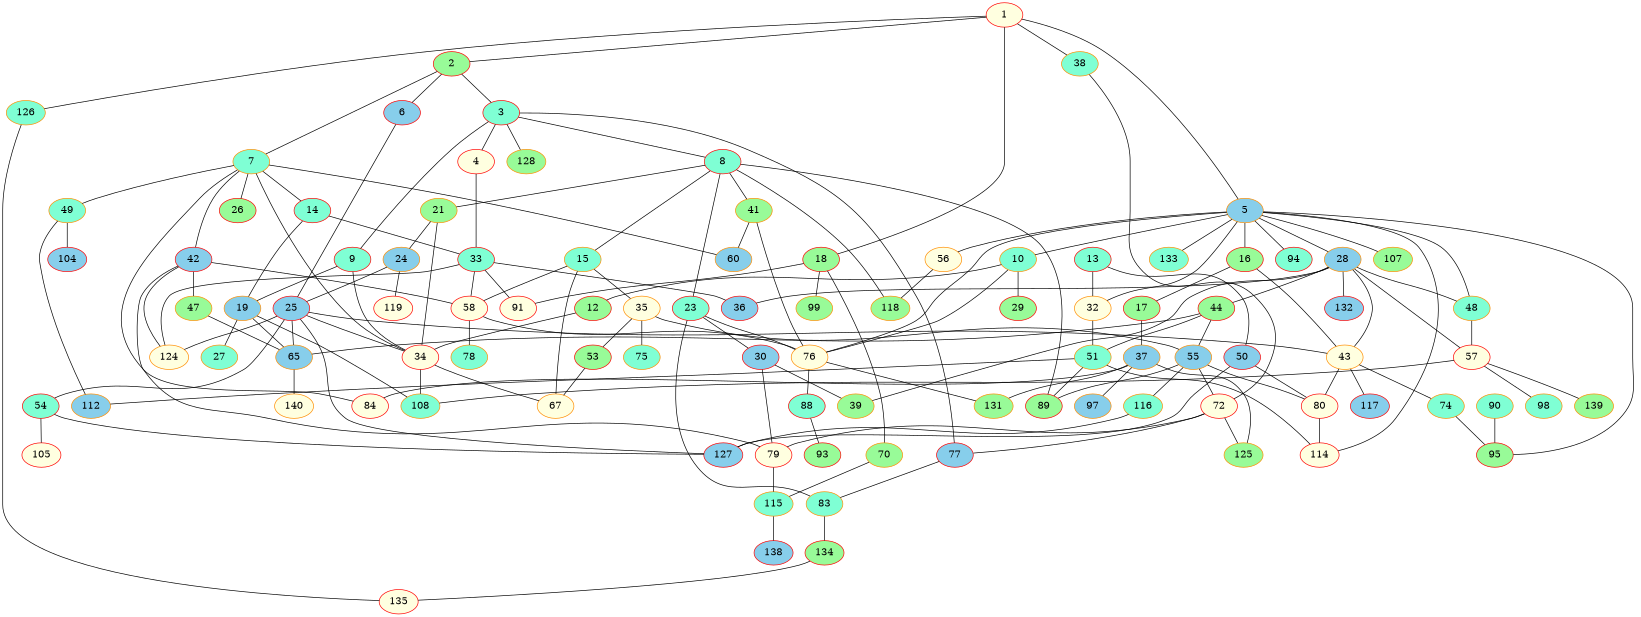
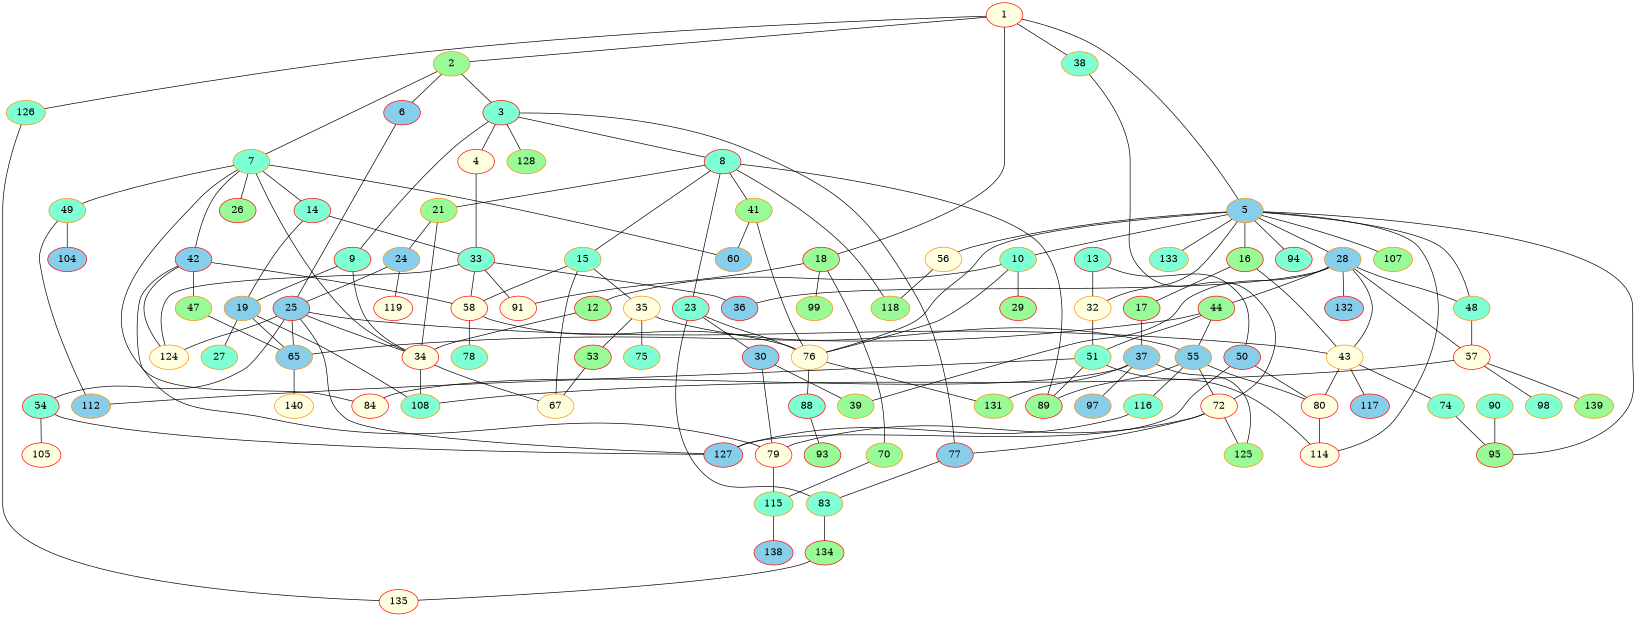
node "2": color red -> darkorange
